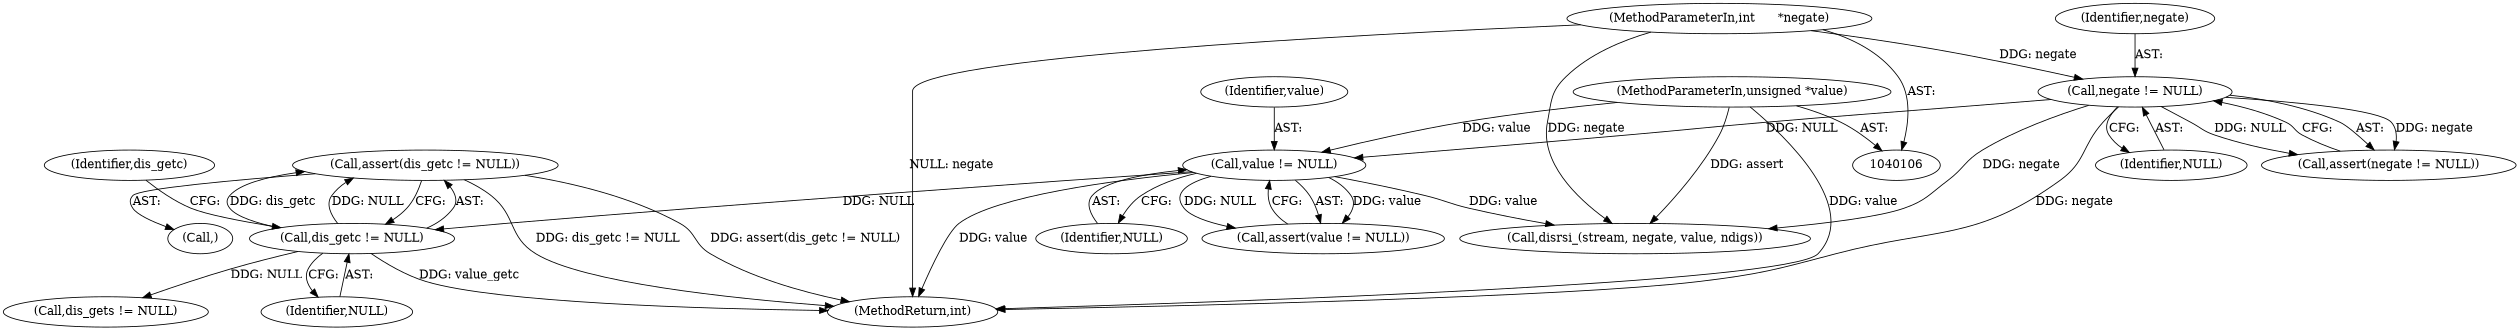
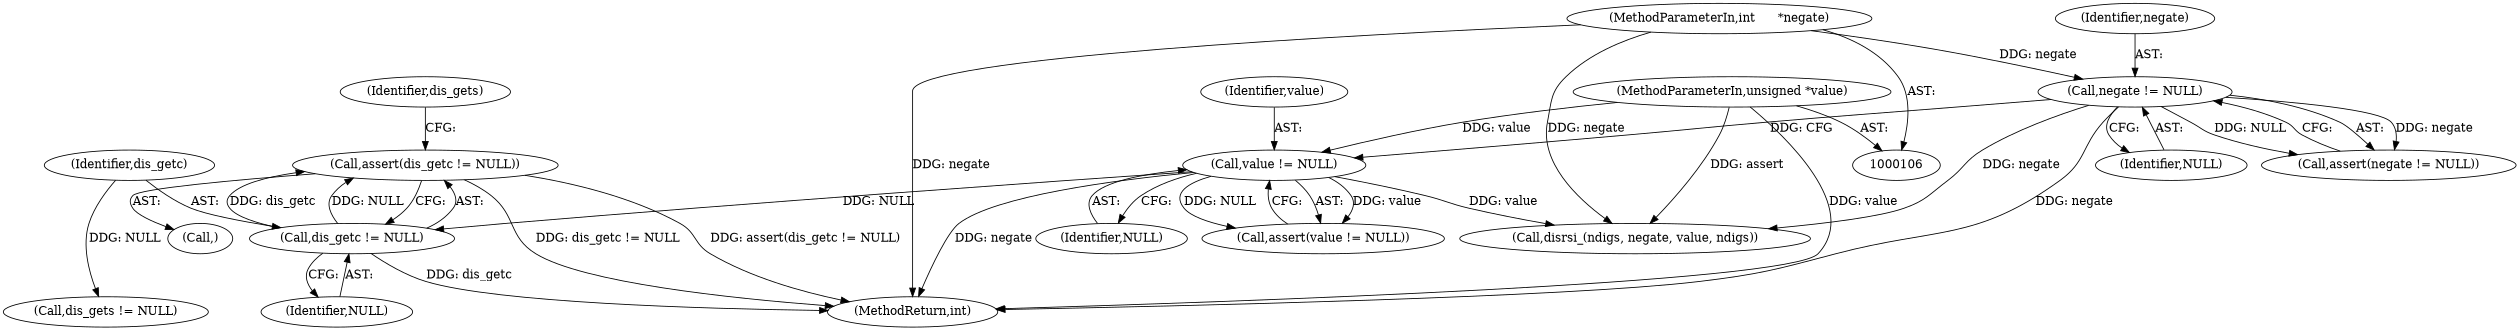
node "(Identifier,dis_gets)": added
edge "(Call,negate != NULL)" -> "(Call,value != NULL)": label "DDG: NULL" -> "DDG: CFG"
edge "(MethodParameterIn,int      *negate)" -> "(MethodReturn,int)": label "NULL: negate" -> "DDG: negate"
node "1040106": label "1040106" -> "1000106"
edge "(Identifier,dis_getc)" -> "(Call,dis_getc != NULL)": label "CFG: " -> "AST: "
edge "(Call,value != NULL)" -> "(MethodReturn,int)": label "DDG: value" -> "DDG: negate"
node "(Call,disrsi_(stream, negate, value, ndigs))": label "(Call,disrsi_(stream, negate, value, ndigs))" -> "(Call,disrsi_(ndigs, negate, value, ndigs))"
edge "(Call,dis_getc != NULL)" -> "(Call,dis_gets != NULL)": now "(Identifier,dis_getc)" -> "(Call,dis_gets != NULL)"
edge "(Call,dis_getc != NULL)" -> "(MethodReturn,int)": label "DDG: value_getc" -> "DDG: dis_getc"
